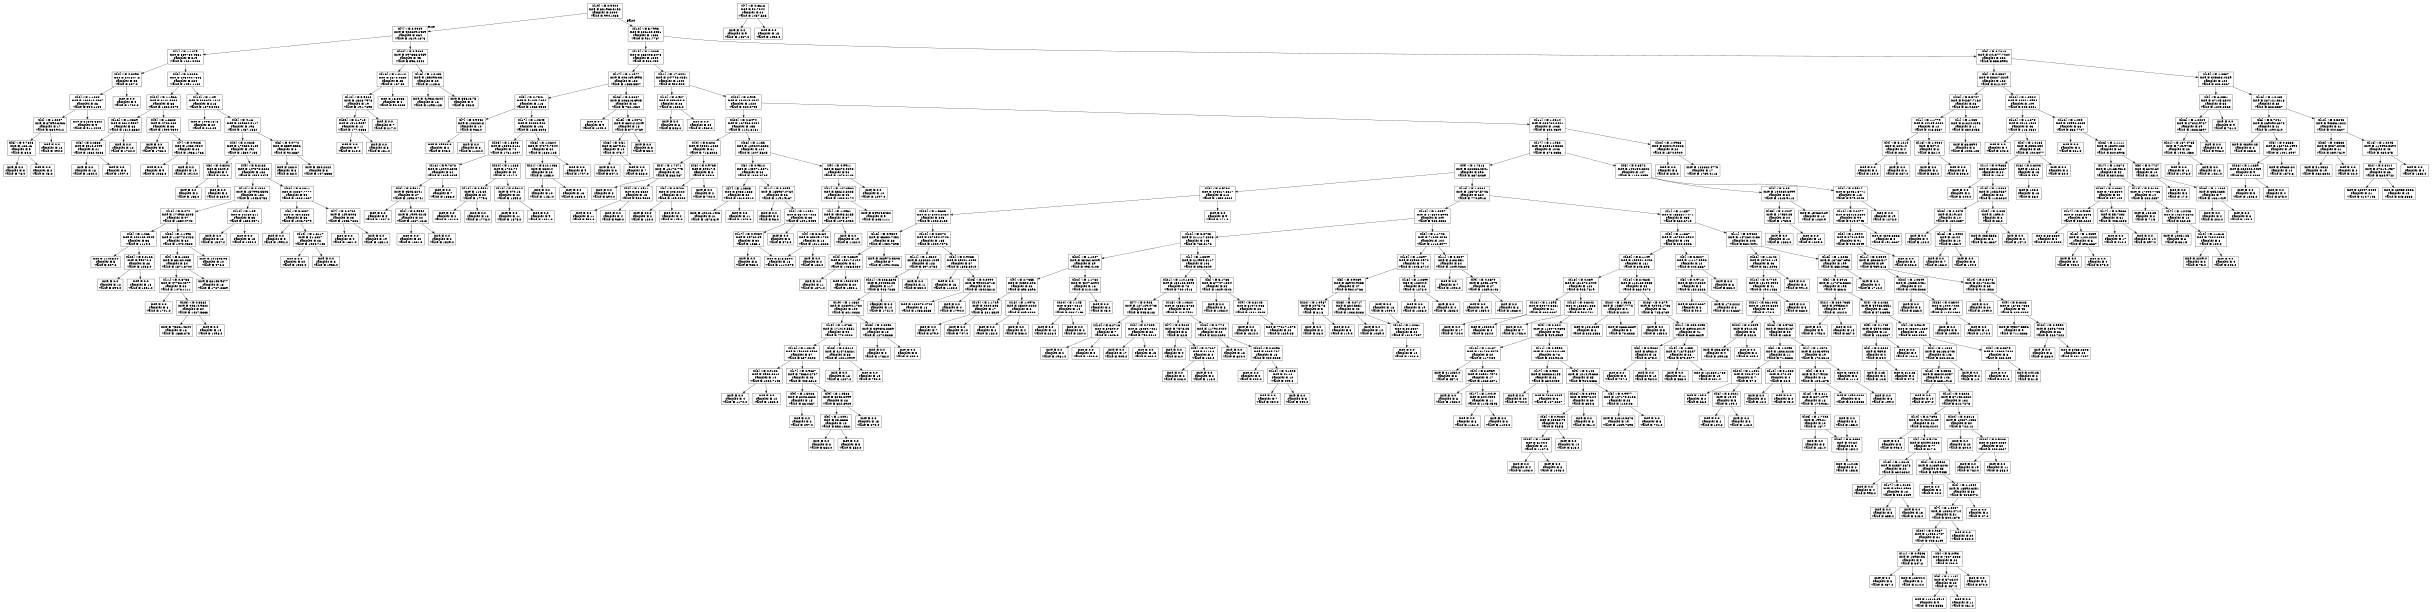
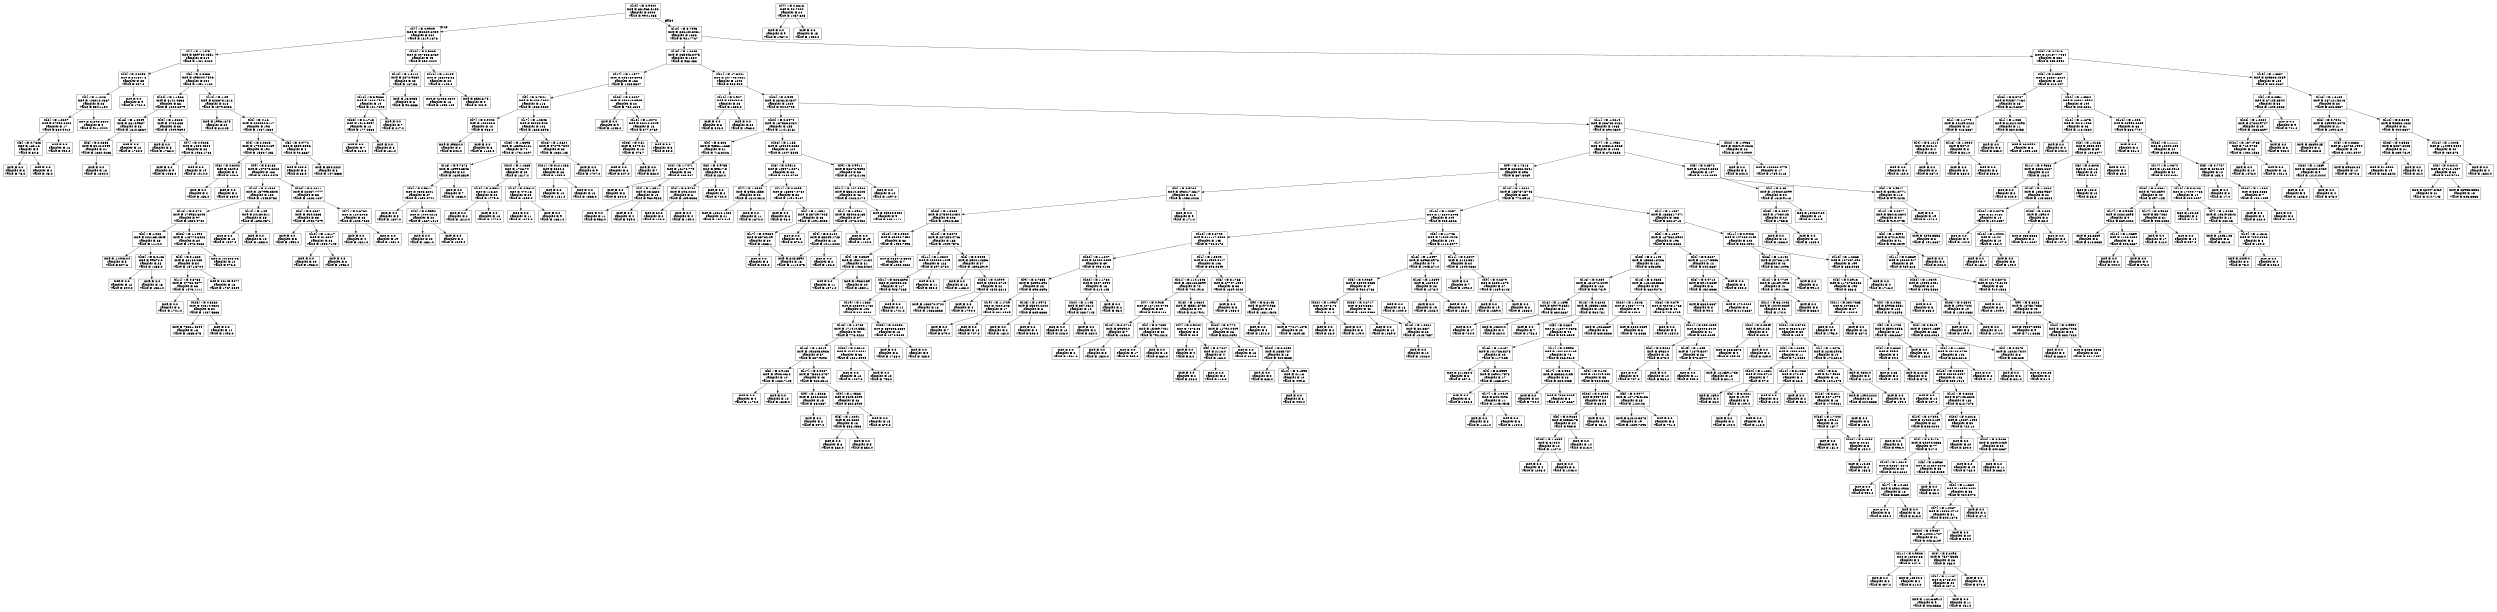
node "mse = 0.0 samples = 3 value = 365.0": added
node "mse = 0.0 samples = 3 value = 1997.0": removed
node "samples = 0.0 samples = 14 value = 1741.0": label "samples = 0.0 samples = 14 value = 1741.0" -> "mse = 0.0 samples = 14 value = 1741.0"
node "mse = 0.0 samples = 7 value = 454.0": removed
